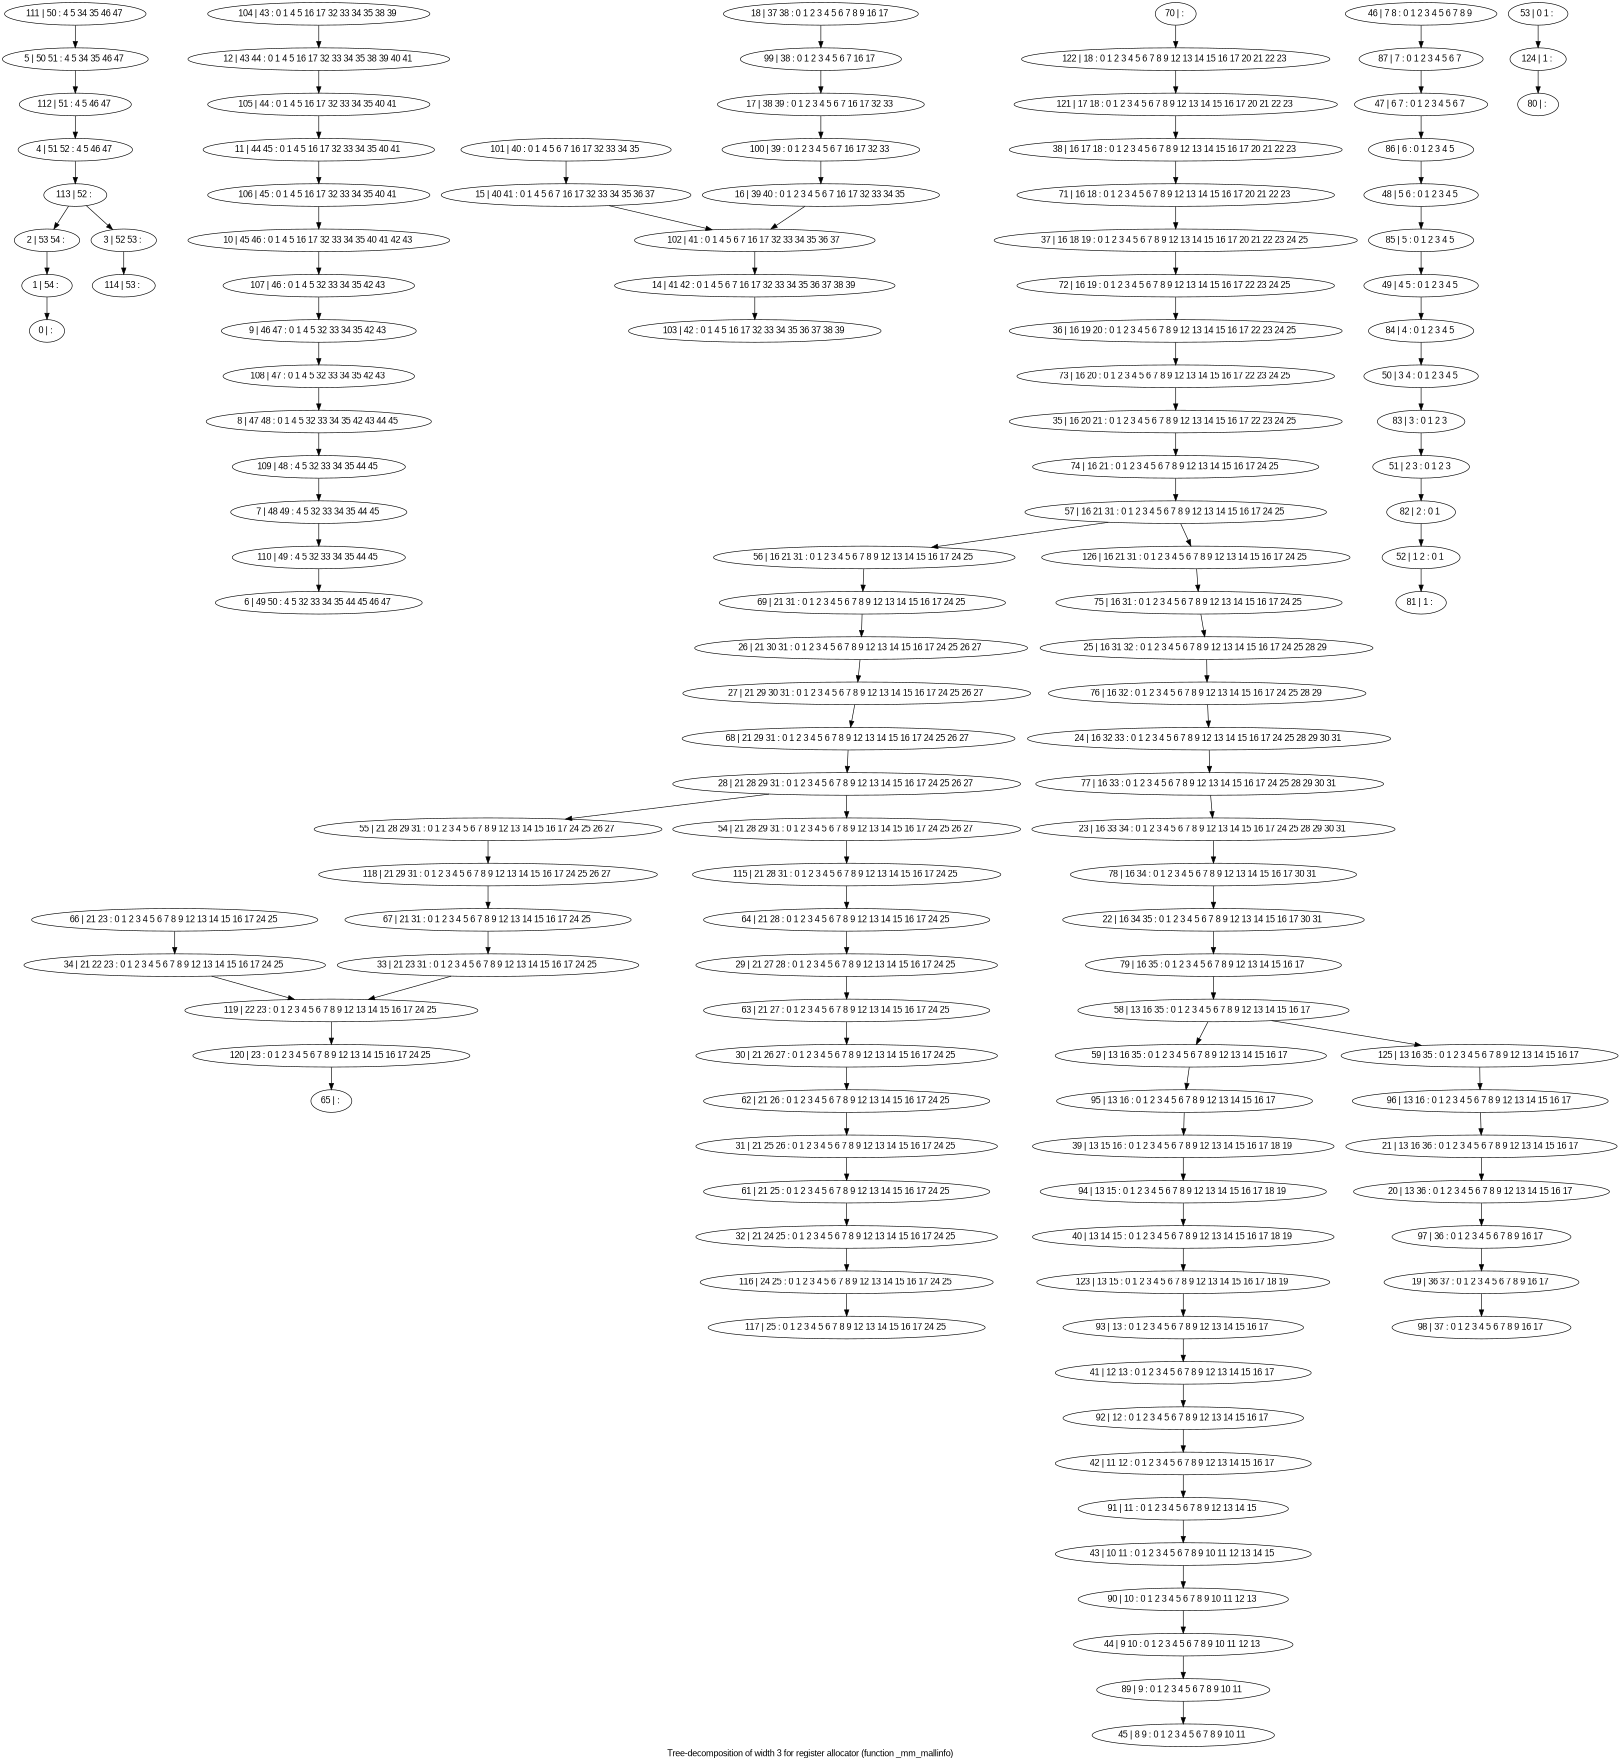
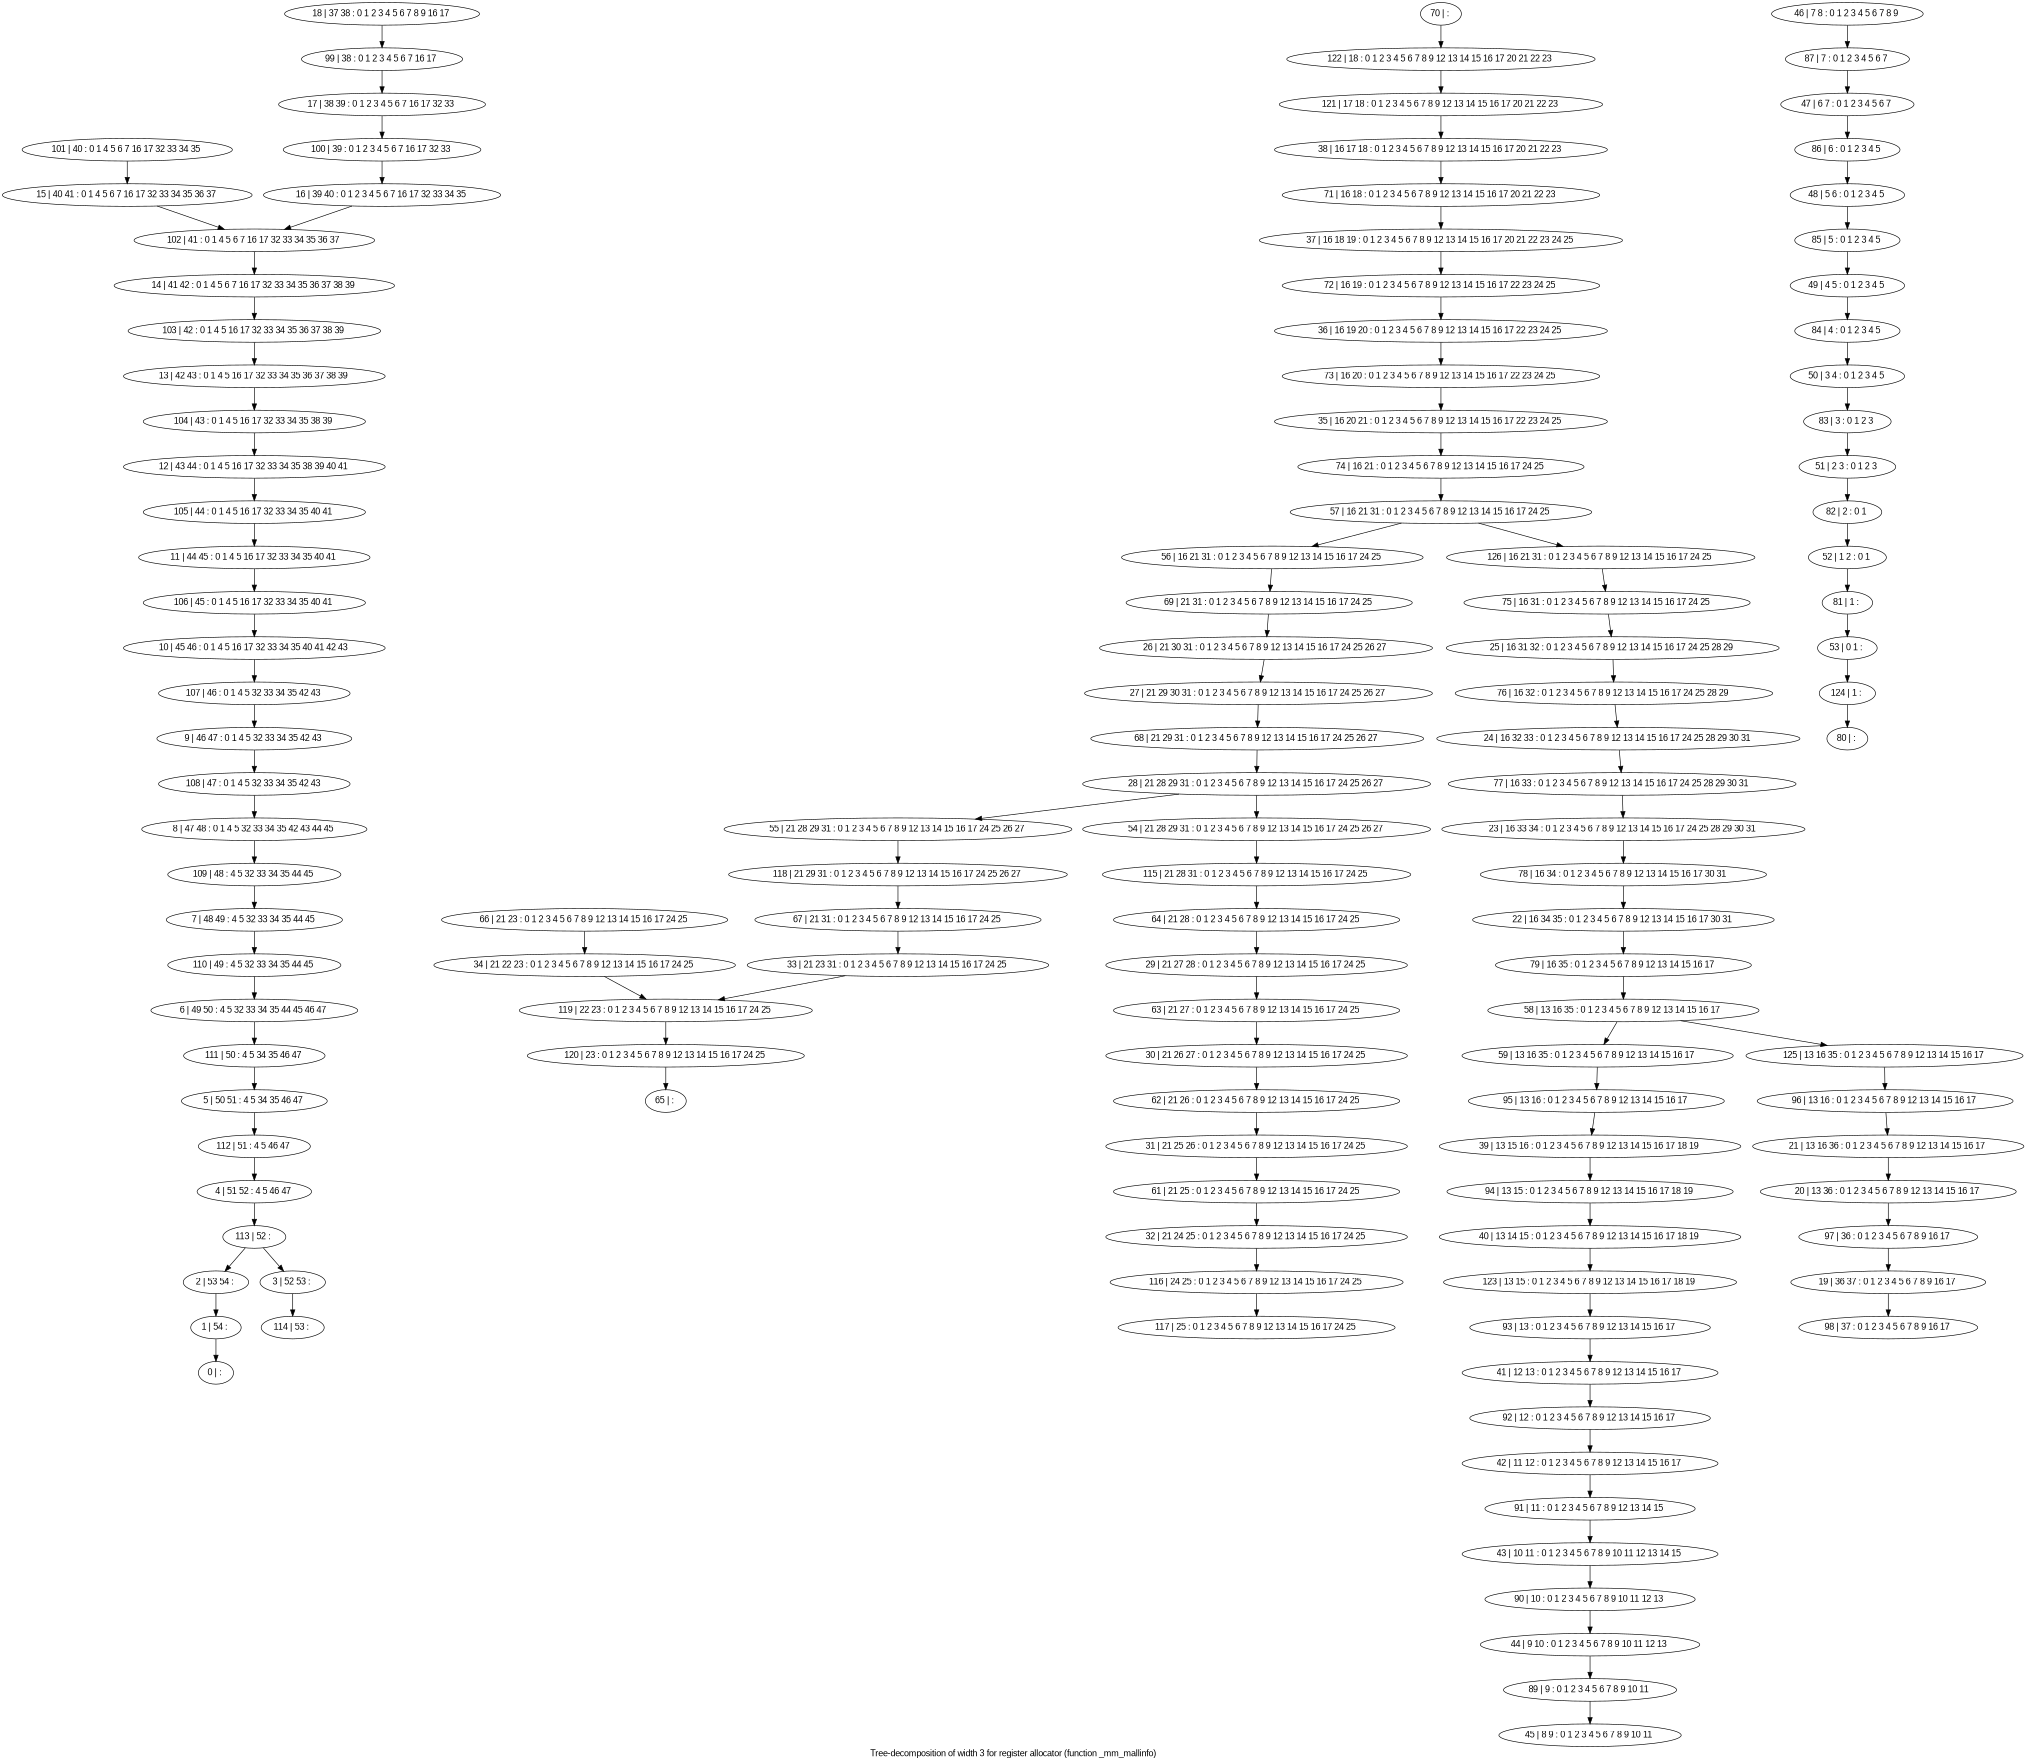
node "13 | 42 43 : 0 1 4 5 16 17 32 33 34 35 36 37 38 39": added
edge "81 | 1 :" -> "53 | 0 1 :": added
edge "6 | 49 50 : 4 5 32 33 34 35 44 45 46 47" -> "111 | 50 : 4 5 34 35 46 47": added
